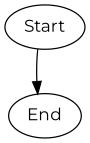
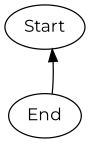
edge "Start" -> "End": reversed
